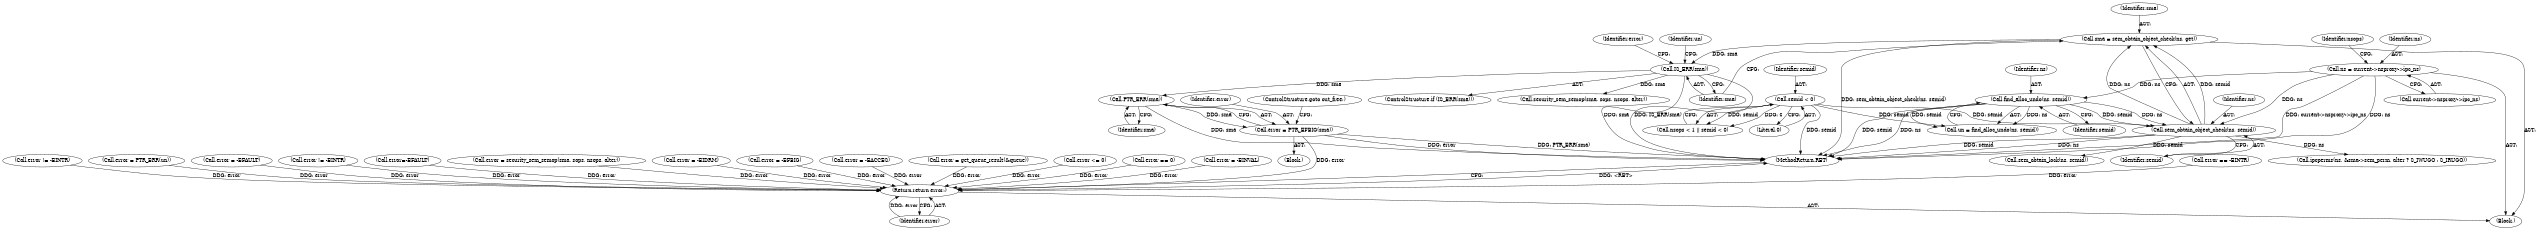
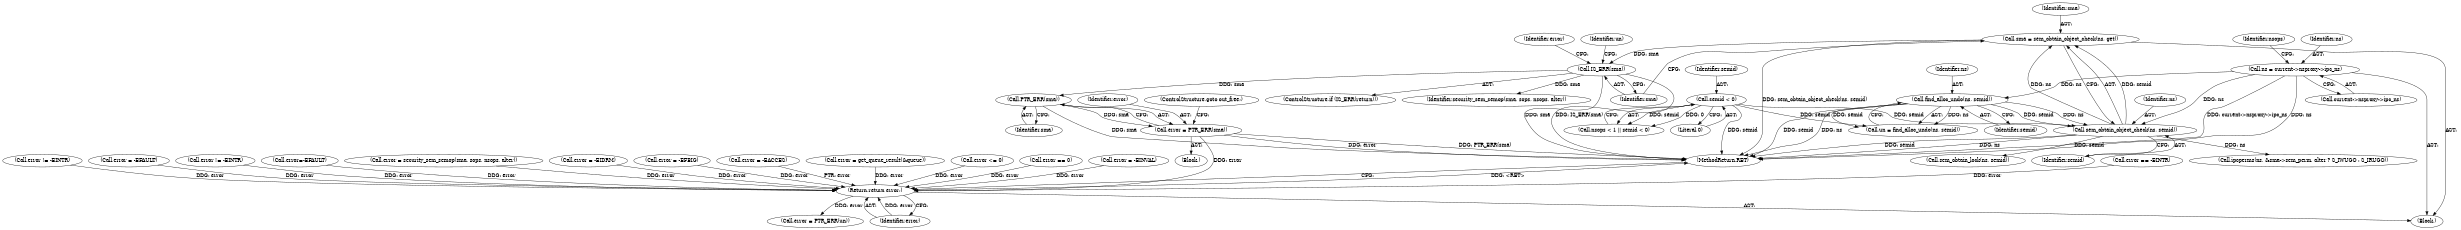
node "(ControlStructure,if (IS_ERR(sma)))": label "(ControlStructure,if (IS_ERR(sma)))" -> "(ControlStructure,if (IS_ERR(return)))"
node "(Call,security_sem_semop(sma, sops, nsops, alter))": label "(Call,security_sem_semop(sma, sops, nsops, alter))" -> "(Identifier,security_sem_semop(sma, sops, nsops, alter))"
node "(Call,error = PTR_EFBIG(sma))": label "(Call,error = PTR_EFBIG(sma))" -> "(Call,error = PTR_ERR(sma))"
edge "(Call,error = -EACCES)" -> "(Return,return error;)": label "DDG: error" -> "PTR: error"
edge "(Call,error = PTR_ERR(un))" -> "(Return,return error;)": reversed
